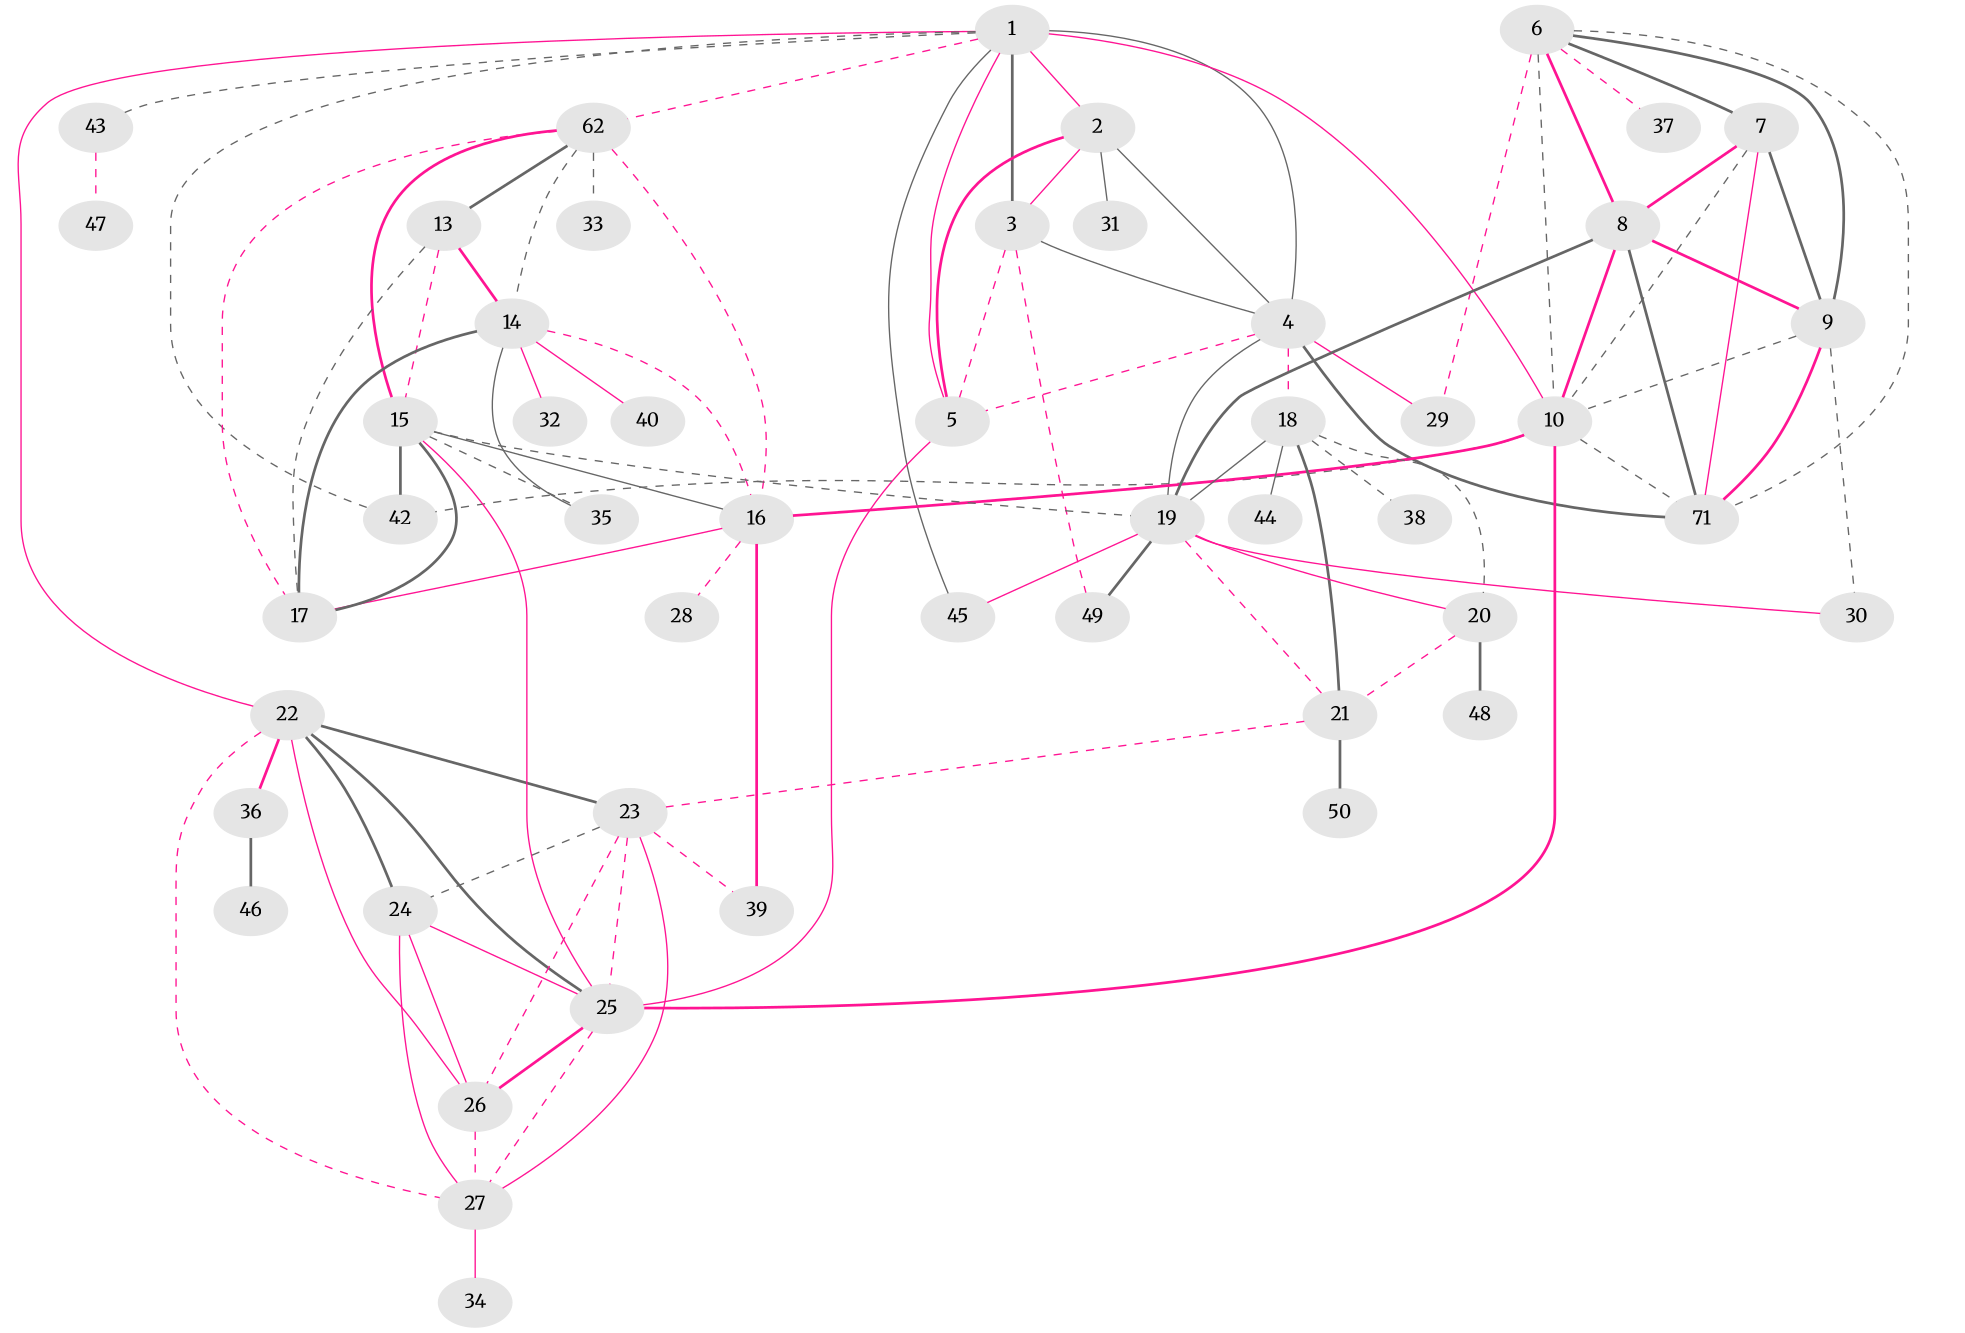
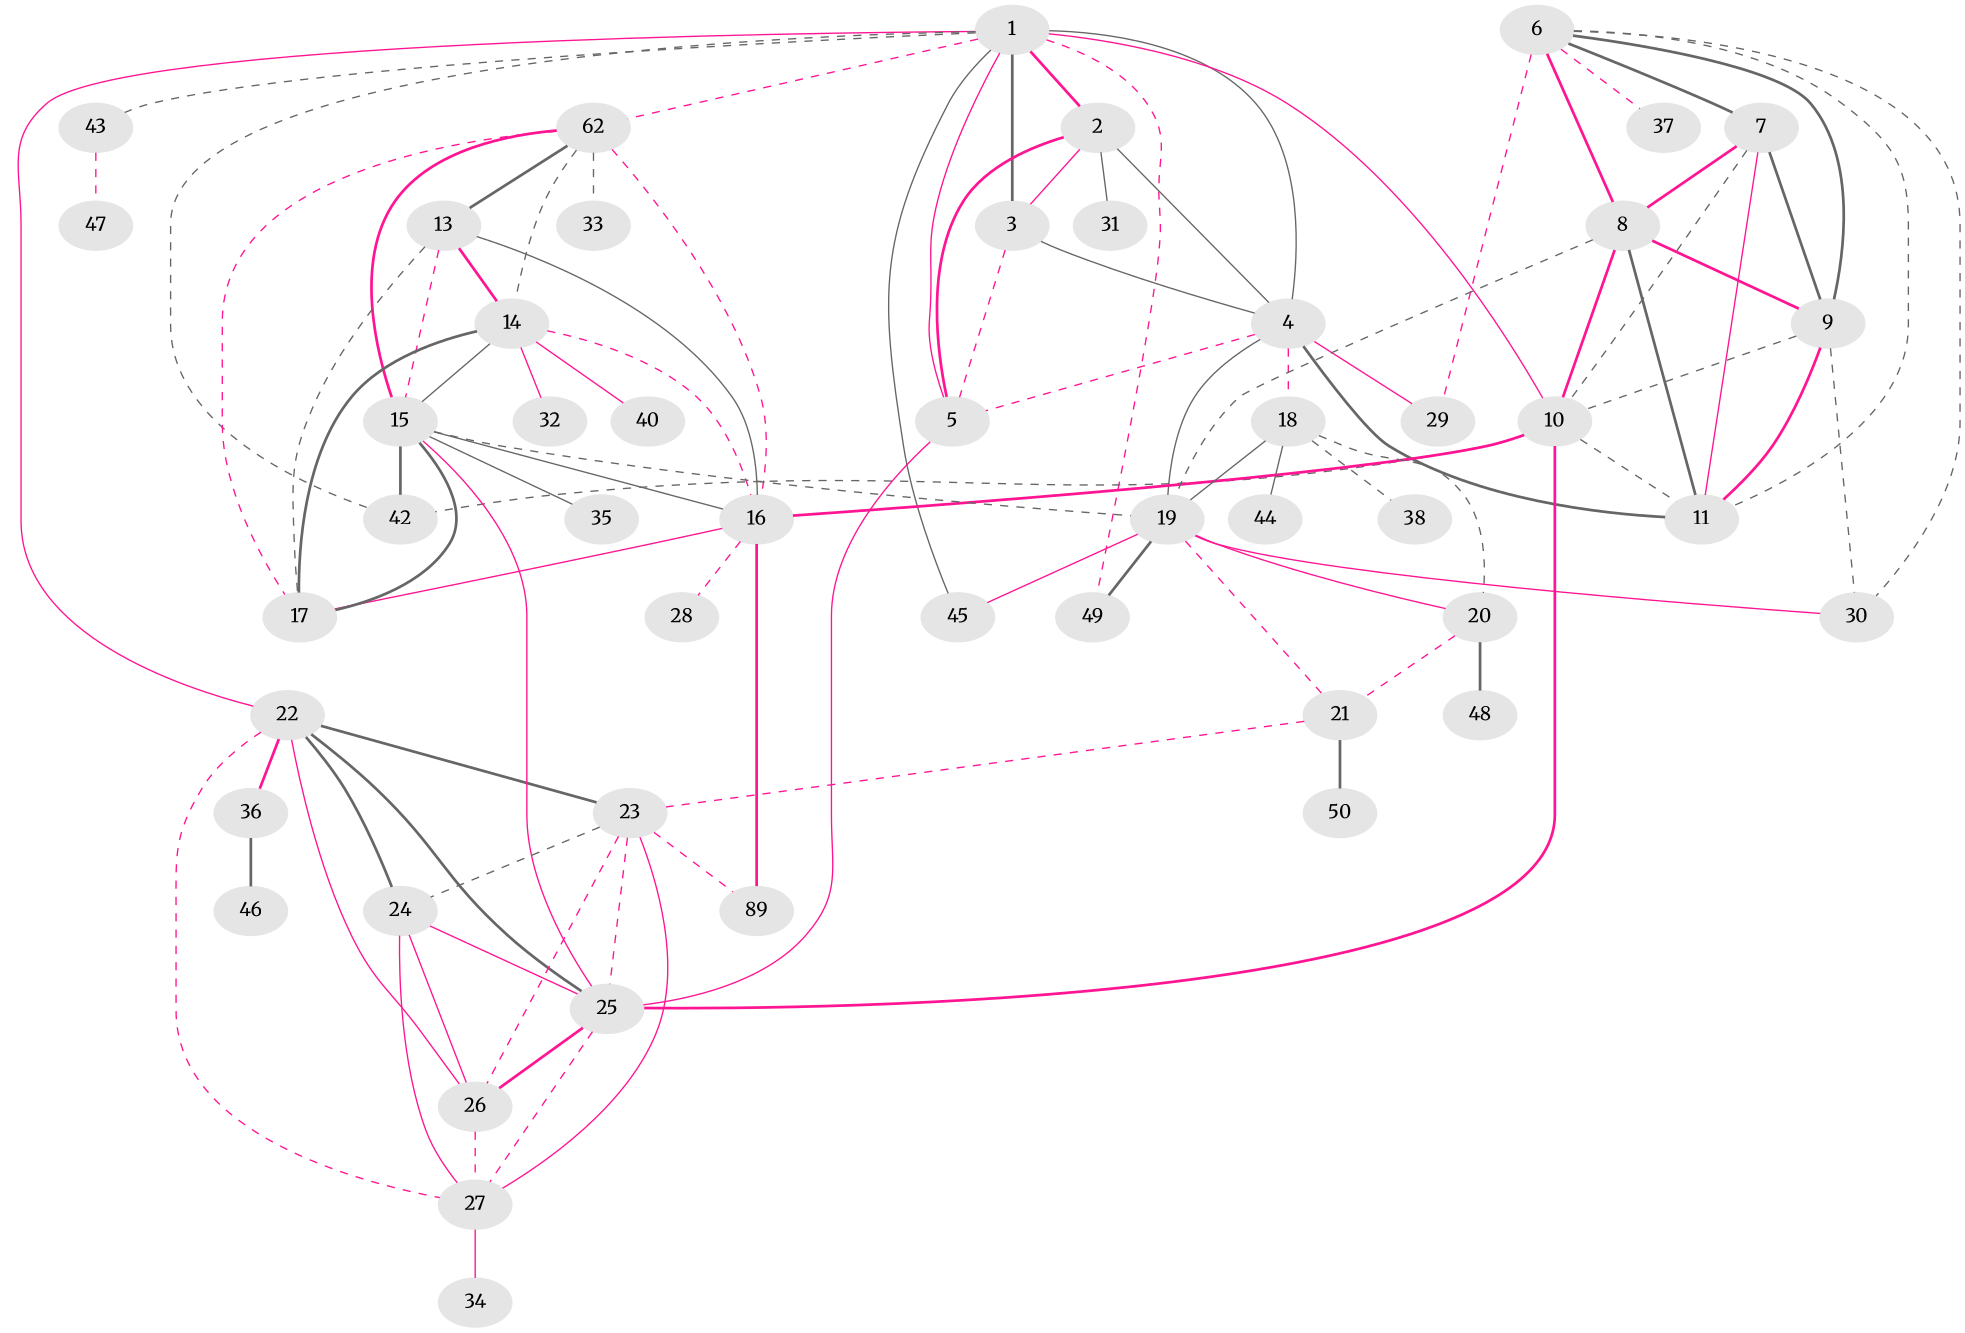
edge "1" -- "2": style solid -> bold
edge "6" -- "10": now "6" -- "30"
edge "13" -- "16": added
edge "8" -- "19": style bold -> dashed
edge "3" -- "49": now "1" -- "49"
edge "14" -- "35": now "14" -- "15"
edge "15" -- "35": style dashed -> solid
node "71": label "71" -> "11"
edge "18" -- "21": removed
node "39": label "39" -> "89"
